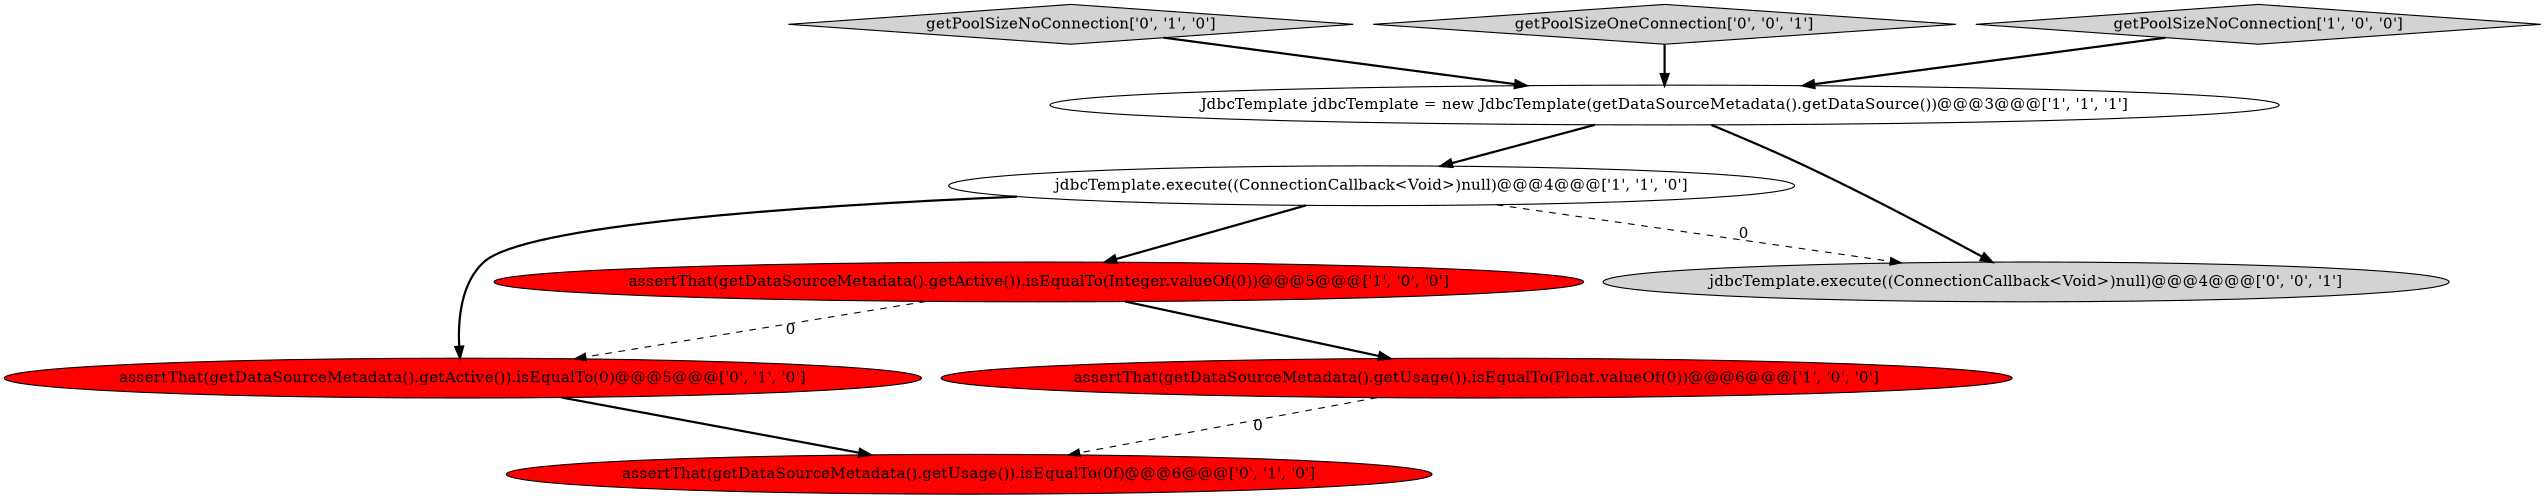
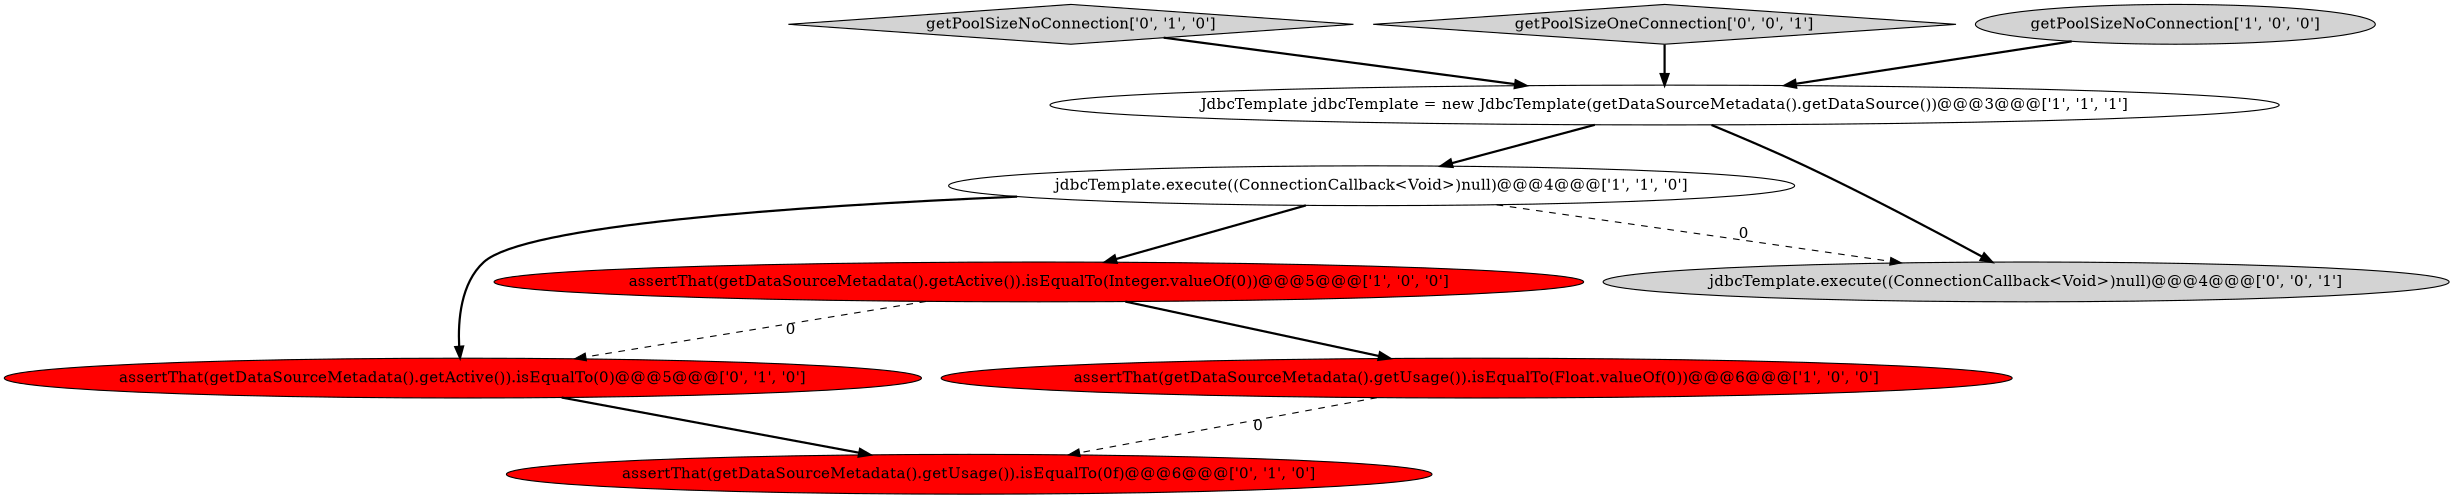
node "getPoolSizeNoConnection['1', '0', '0']": shape diamond -> ellipse
